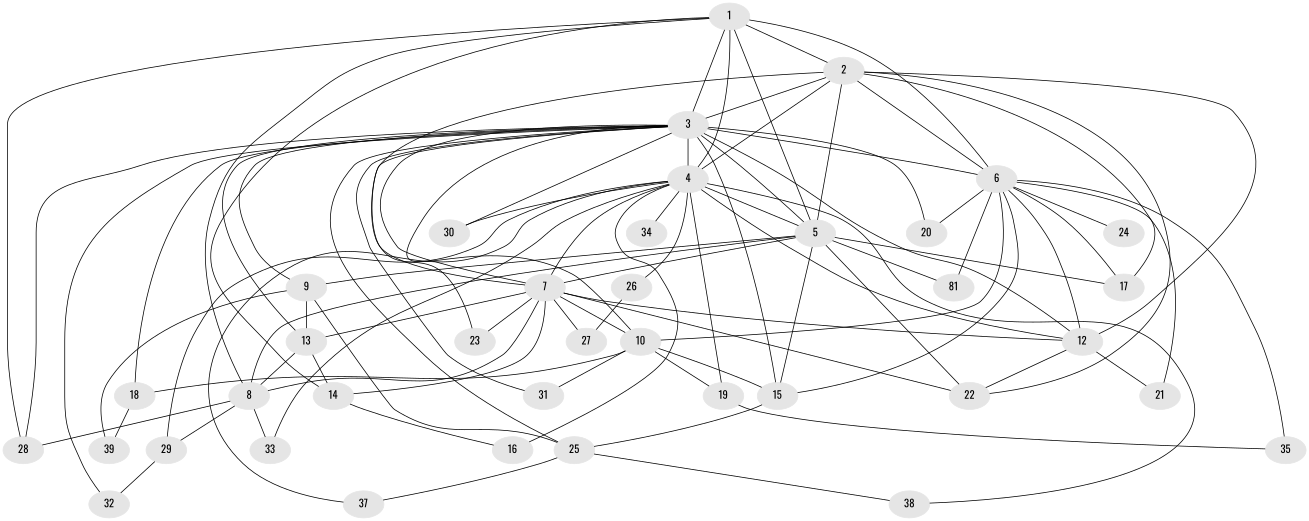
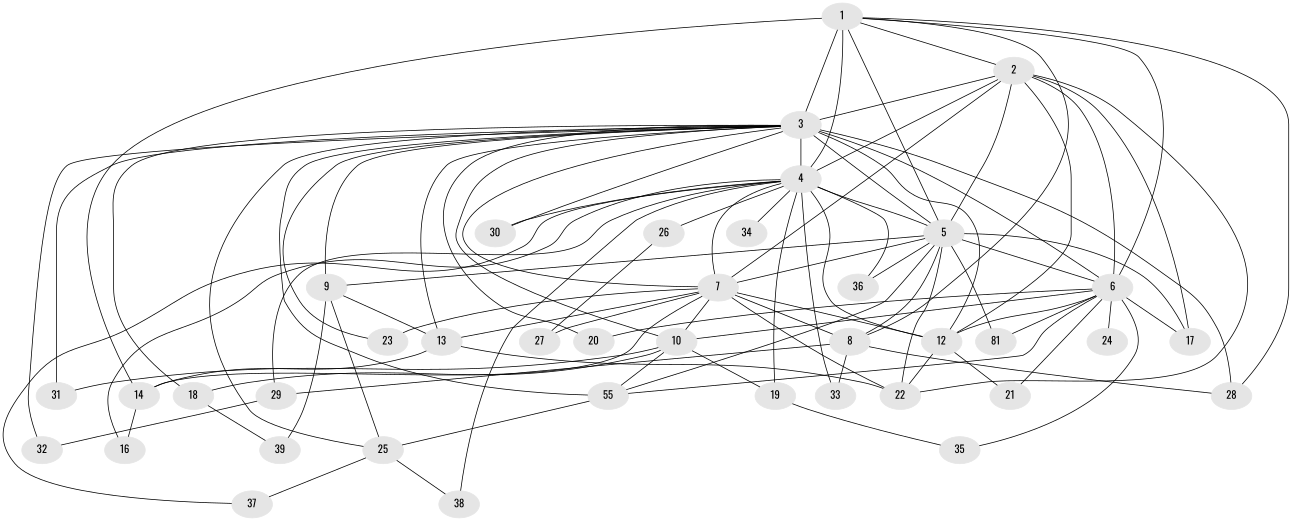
edge "5" -- "6": added
node "36": added
edge "13" -- "8": now "13" -- "22"
node "15": label "15" -> "55"
